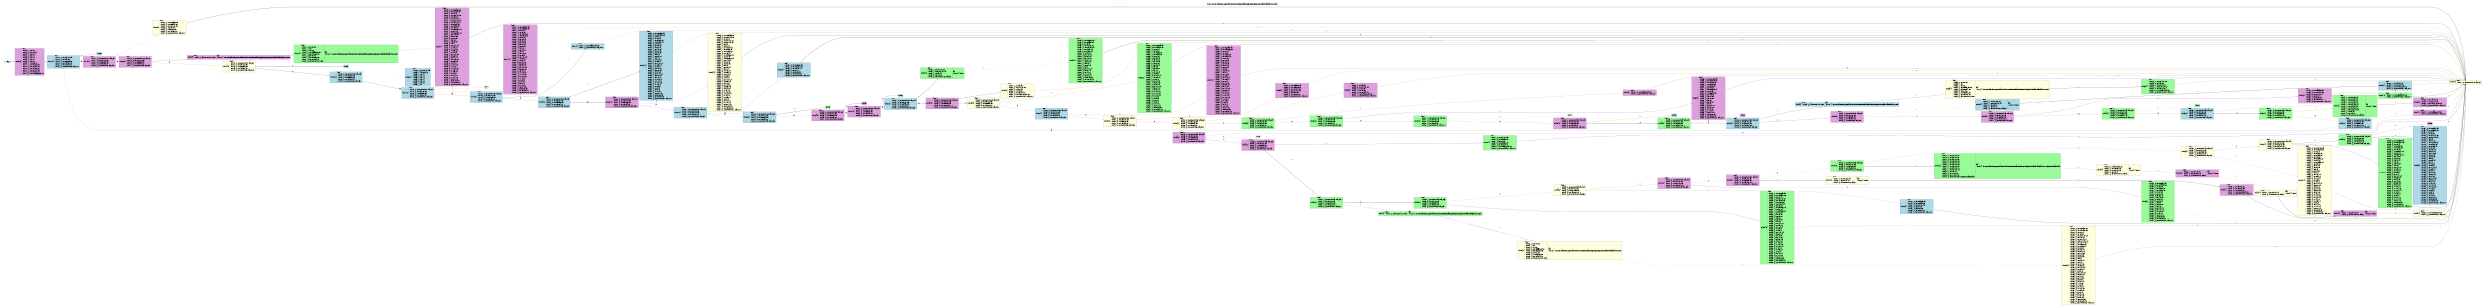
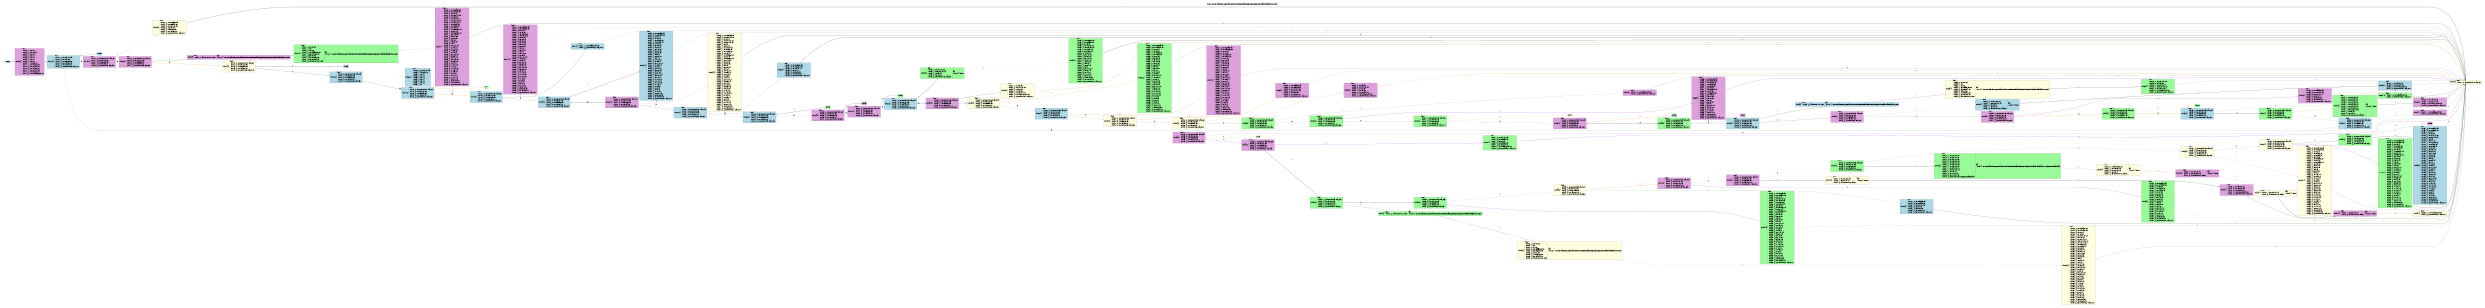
node "Entry": label "Entry" -> "Desktop"
